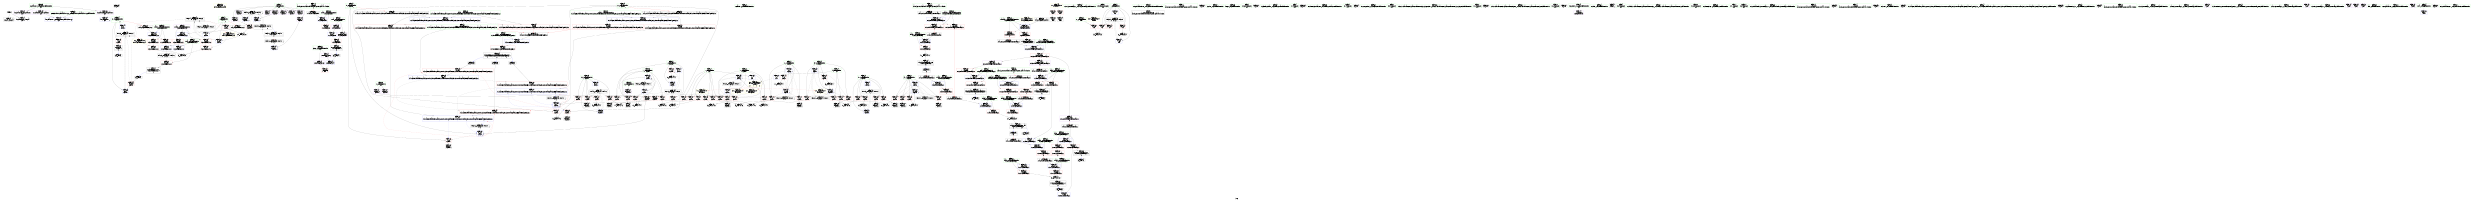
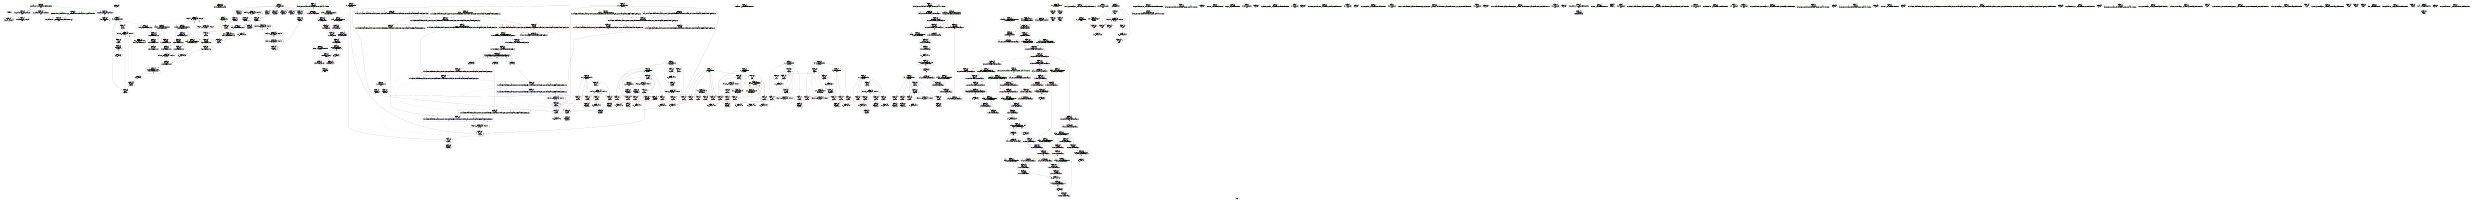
node "NodeID: 123": added
node "NodeID: 581": added
